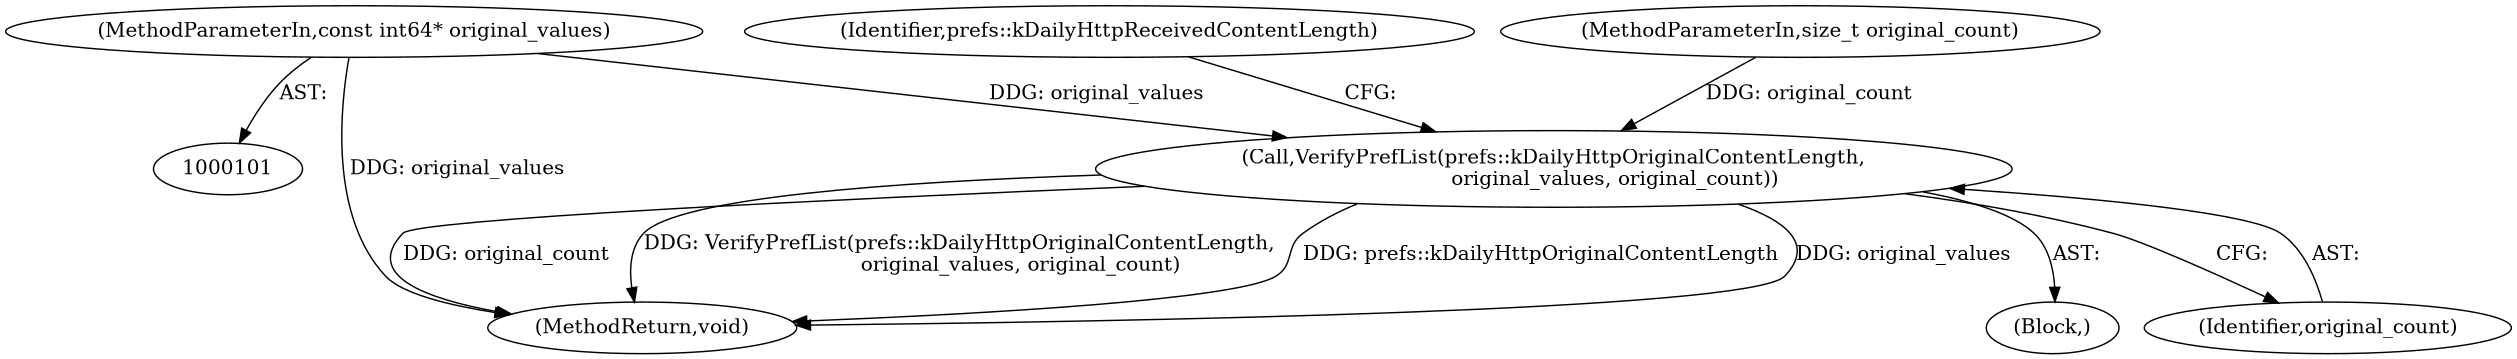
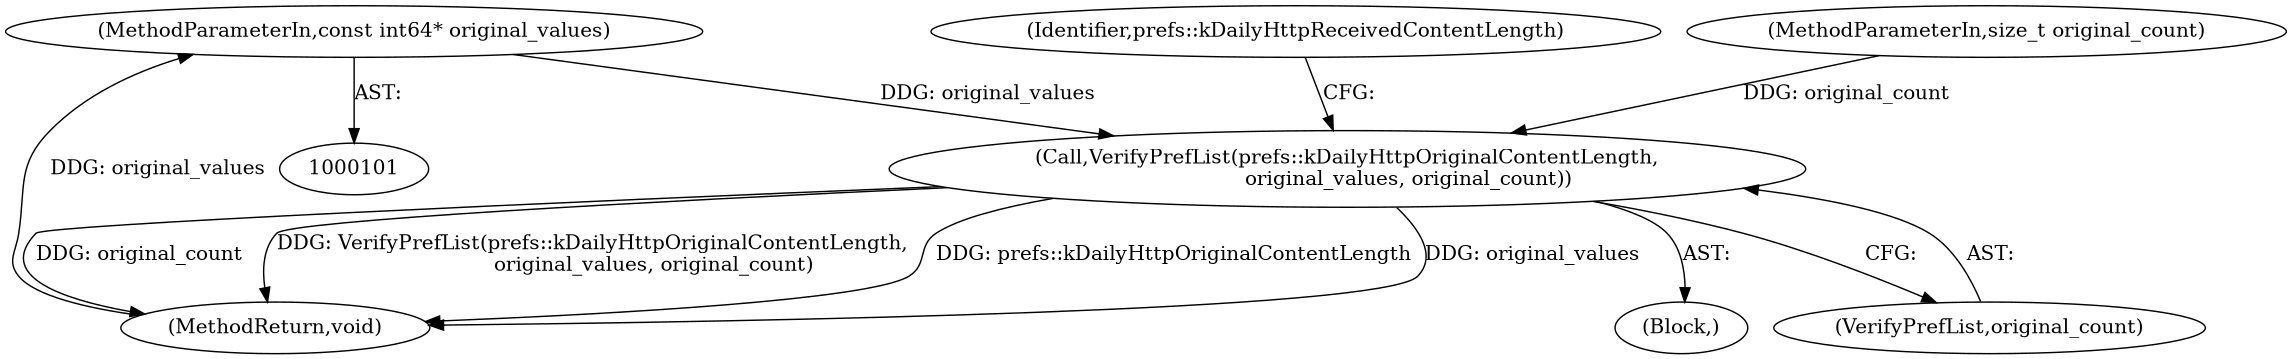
edge "(MethodParameterIn,const int64* original_values)" -> "(MethodReturn,void)": reversed
node "(Identifier,original_count)": label "(Identifier,original_count)" -> "(VerifyPrefList,original_count)"
